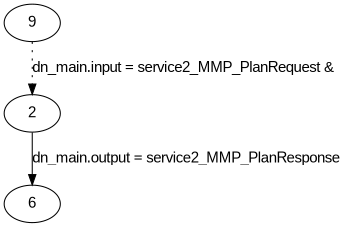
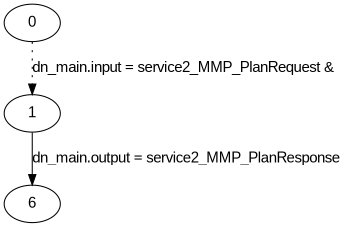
node "9": label "9" -> "0"
node "2": label "2" -> "1"
